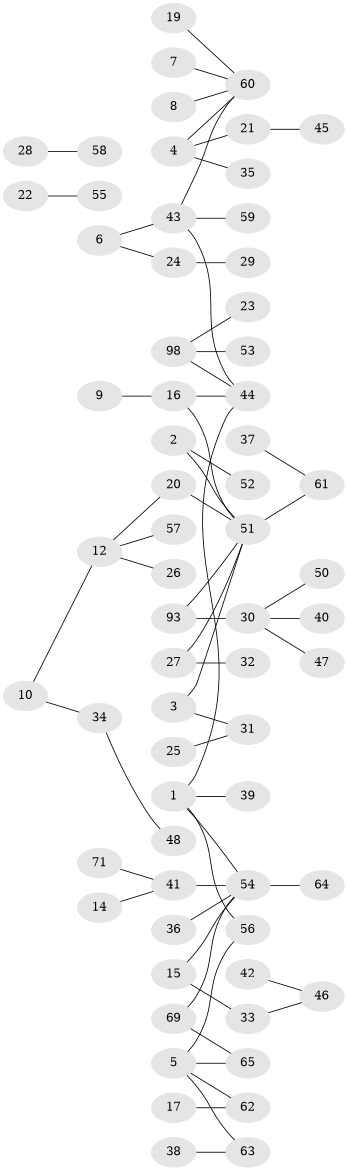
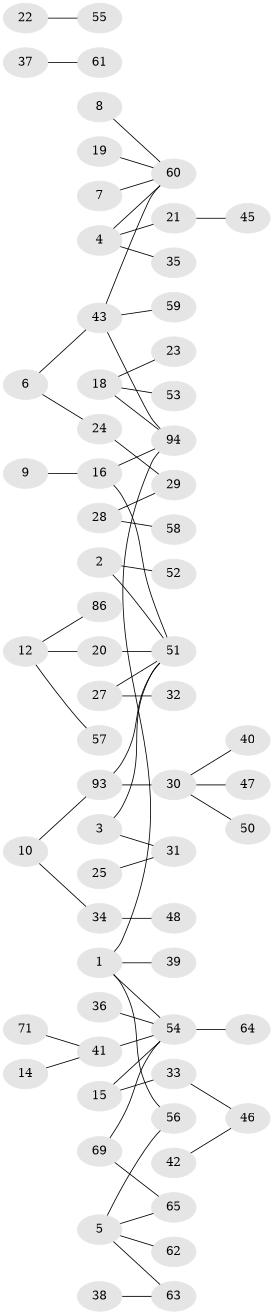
node "98": label "98" -> "18"
node "44": label "44" -> "94"
edge "29" -- "28": added
edge "61" -- "51": removed
node "26": label "26" -> "86"
edge "12" -- "10": now "93" -- "10"
node "17": removed
